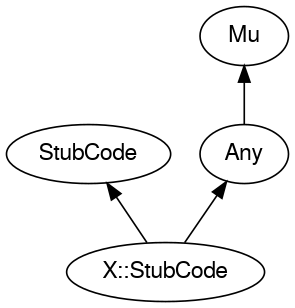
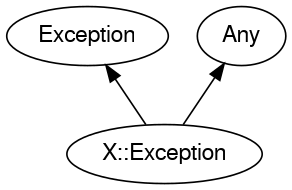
node "Mu": removed
node "StubCode": label "StubCode" -> "Exception"
node "X::StubCode": label "X::StubCode" -> "X::Exception"
